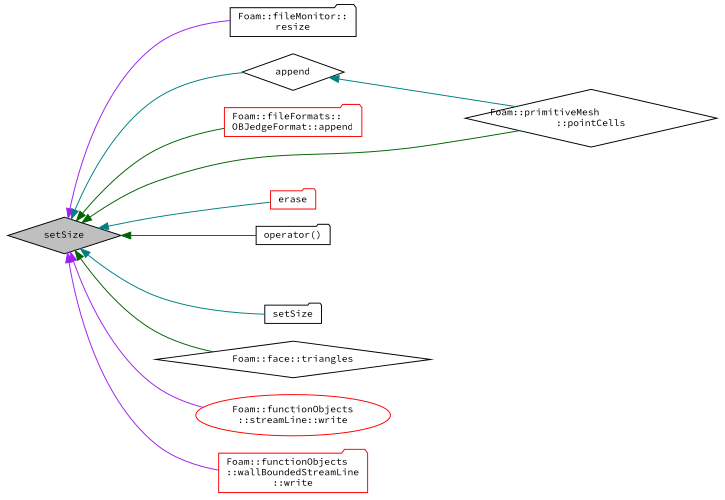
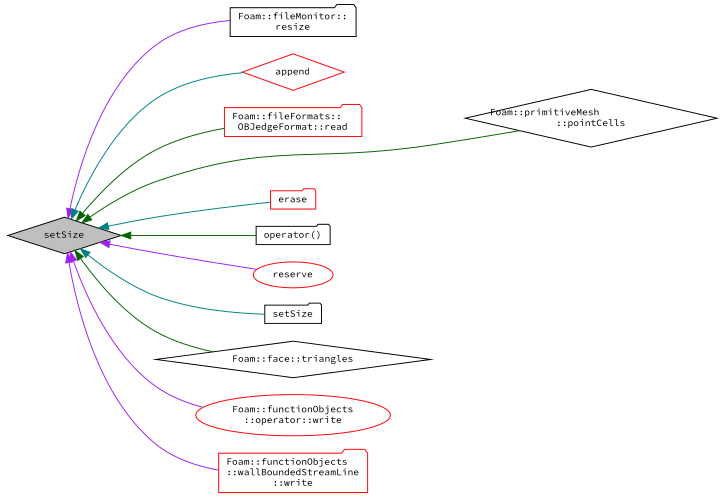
node "append": color black -> red
edge "Foam::primitiveMesh ::pointCells" -> "append": removed
node "Foam::fileFormats:: OBJedgeFormat::append": label "Foam::fileFormats:: OBJedgeFormat::append" -> "Foam::fileFormats:: OBJedgeFormat::read"
node "reserve": added
node "Foam::functionObjects ::streamLine::write": label "Foam::functionObjects ::streamLine::write" -> "Foam::functionObjects ::operator::write"
